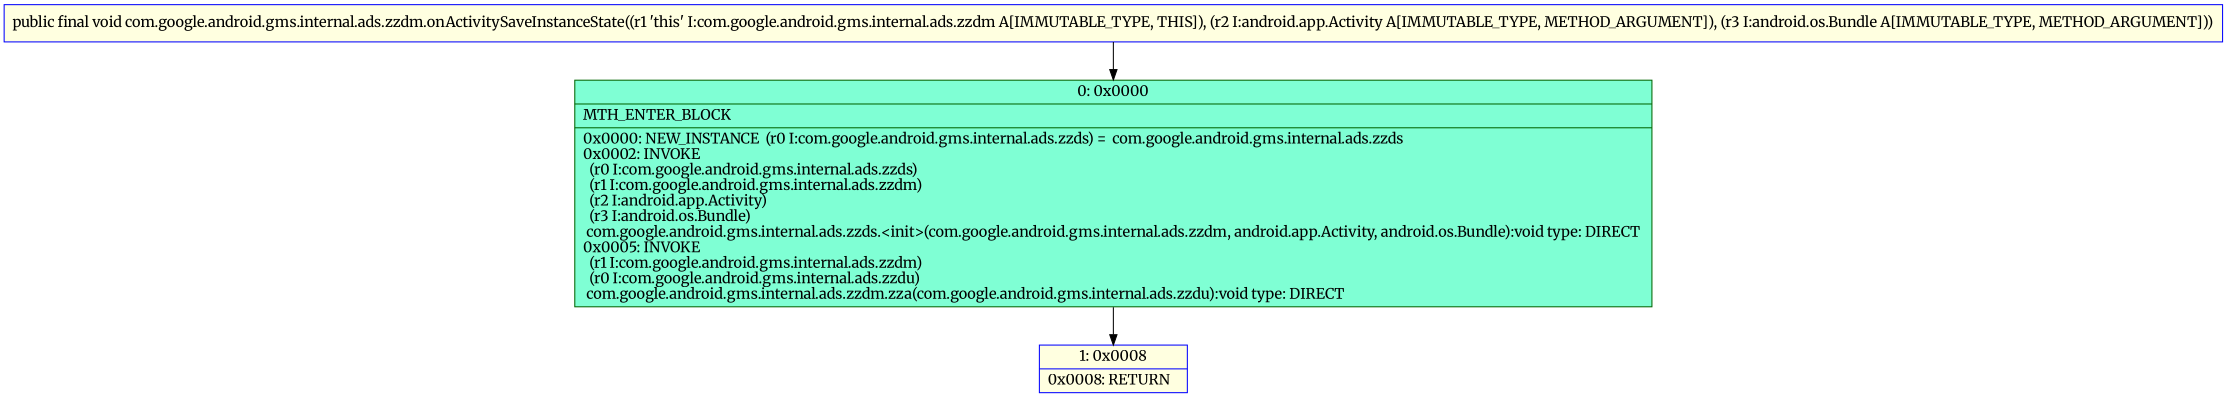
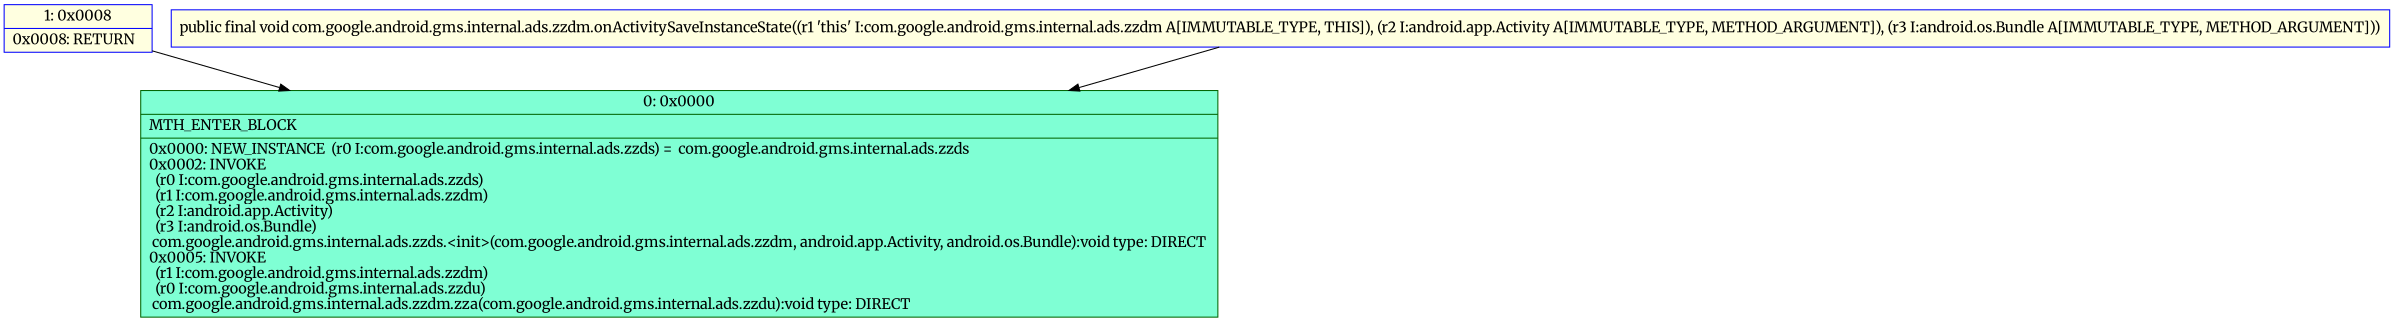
edge "0: 0x0000" -> "1: 0x0008": reversed
